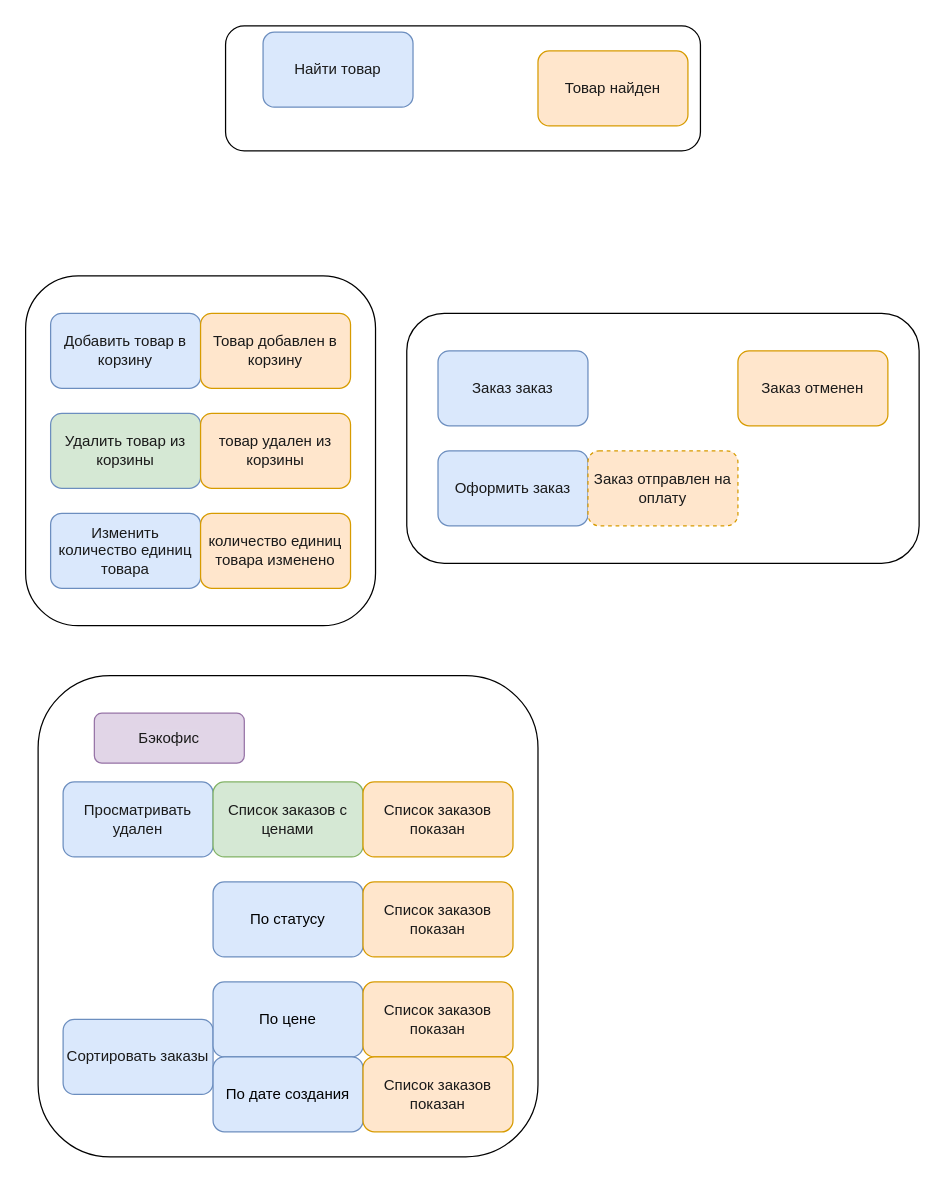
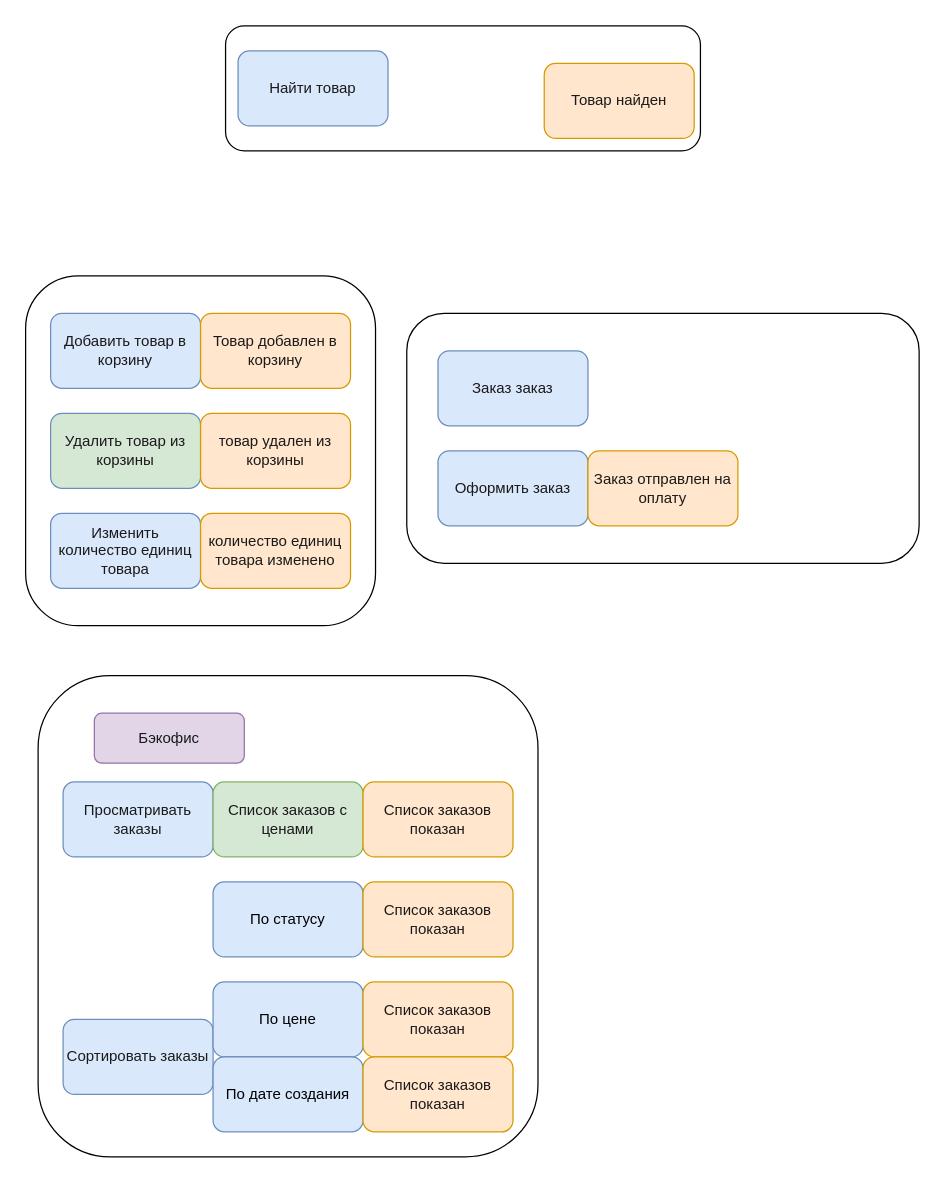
node "Найти товар": moved (338, 69) -> (313, 88)
node "Товар найден": moved (613, 88) -> (619, 101)
node "Заказ отменен": removed
node "Заказ отправлен на оплату": style dashed -> solid
node "Просматривать удален": label "Просматривать удален" -> "Просматривать заказы"
